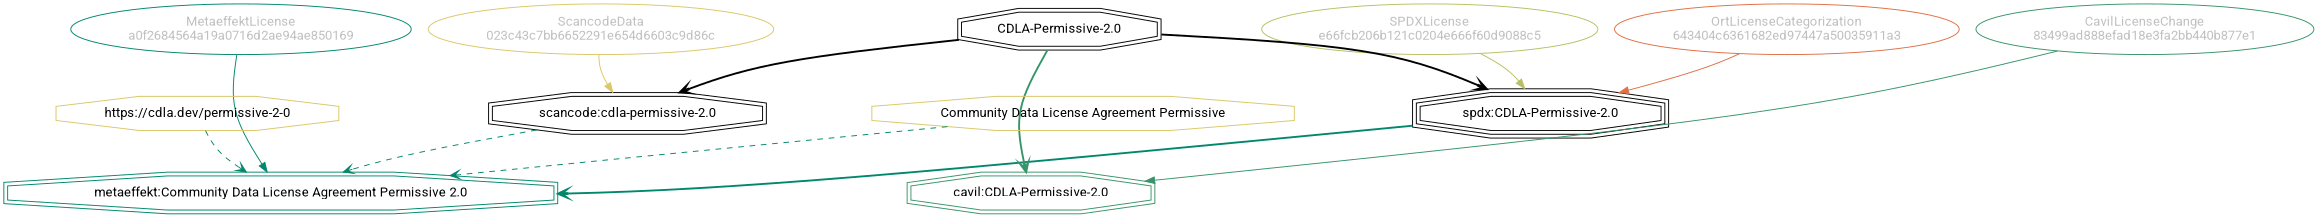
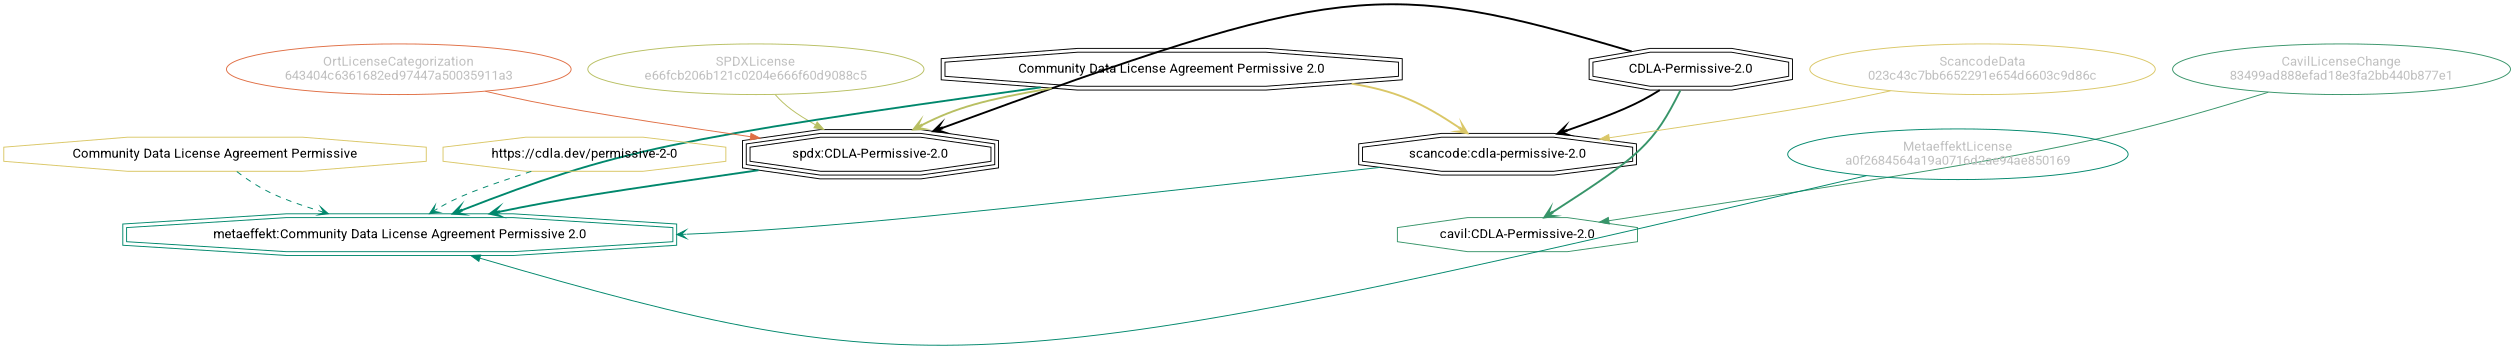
node "Community Data License Agreement Permissive 2.0": added
edge "scancode:cdla-permissive-2.0" -> "metaeffekt:Community Data License Agreement Permissive 2.0": style dashed -> solid
node "cavil:CDLA-Permissive-2.0": shape doubleoctagon -> octagon
